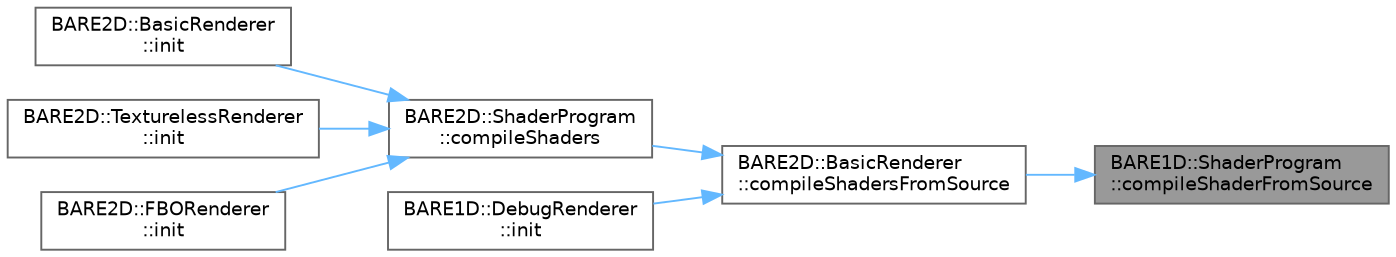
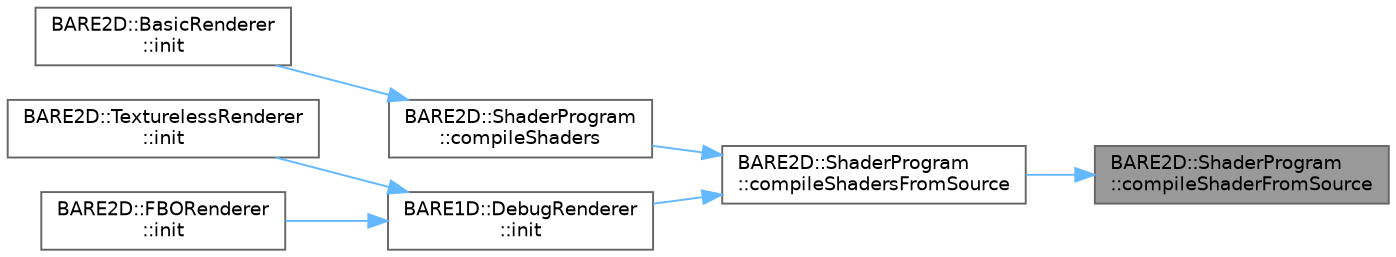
edge "BARE2D::TexturelessRenderer ::init" -> "BARE2D::ShaderProgram ::compileShaders": now "BARE2D::TexturelessRenderer ::init" -> "BARE1D::DebugRenderer ::init"
node "BARE2D::BasicRenderer ::compileShadersFromSource": label "BARE2D::BasicRenderer ::compileShadersFromSource" -> "BARE2D::ShaderProgram ::compileShadersFromSource"
node "BARE1D::ShaderProgram ::compileShaderFromSource": label "BARE1D::ShaderProgram ::compileShaderFromSource" -> "BARE2D::ShaderProgram ::compileShaderFromSource"
edge "BARE2D::FBORenderer ::init" -> "BARE2D::ShaderProgram ::compileShaders": now "BARE2D::FBORenderer ::init" -> "BARE1D::DebugRenderer ::init"
